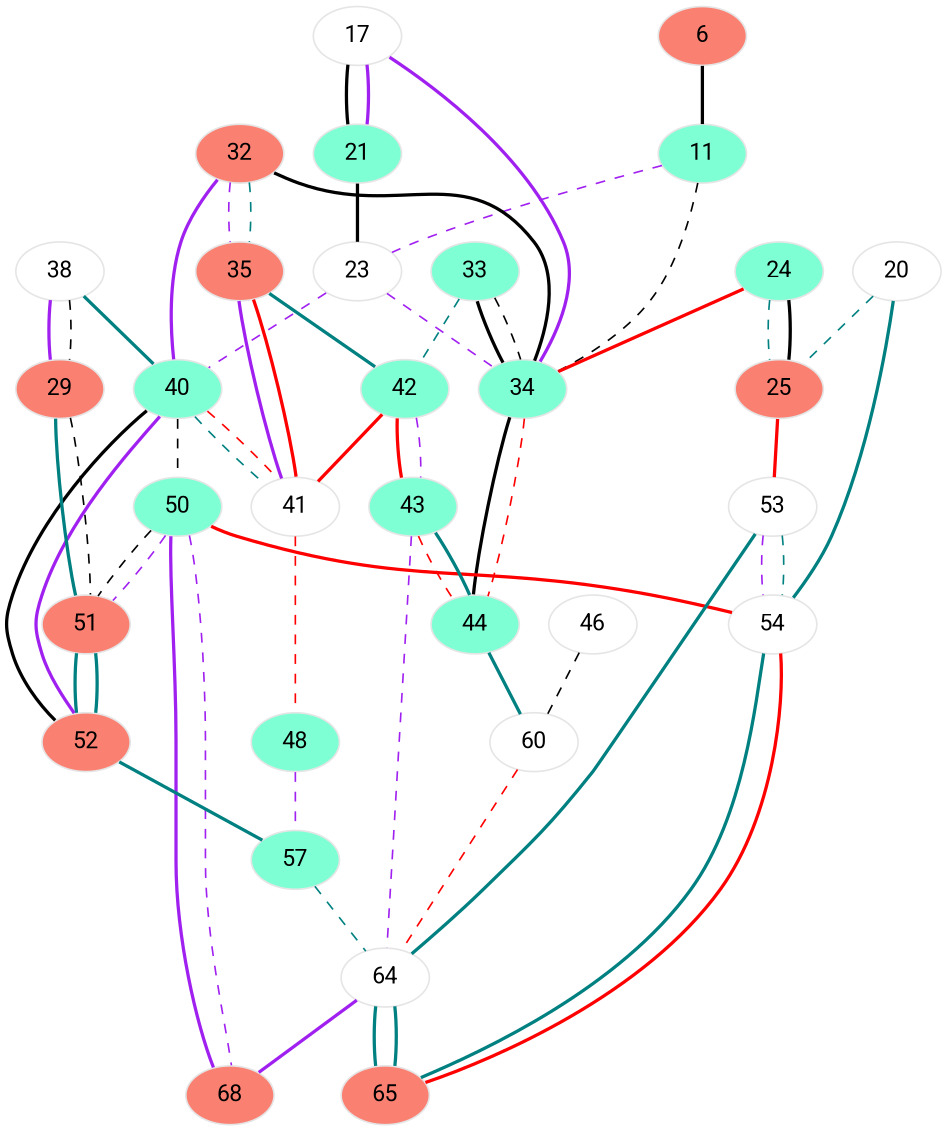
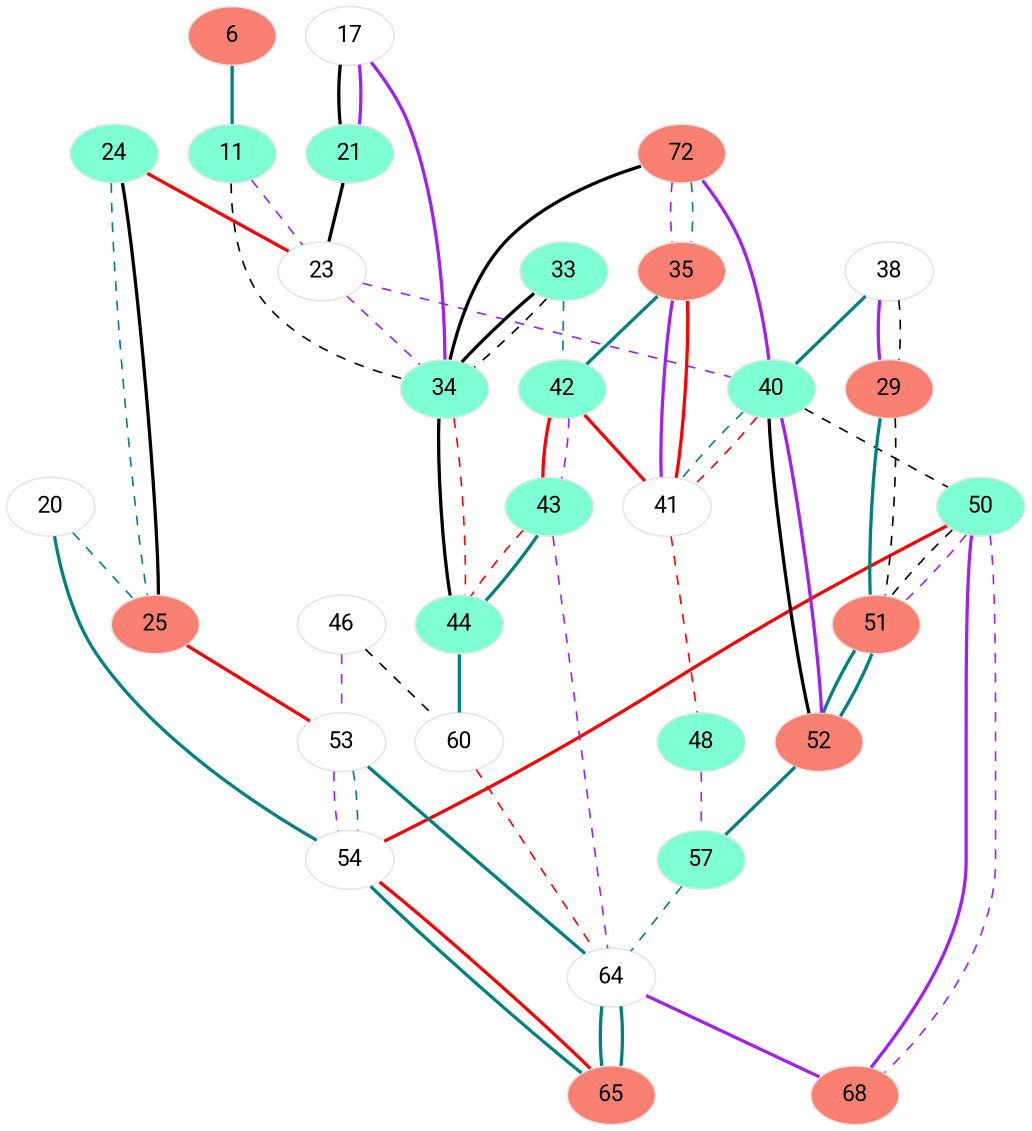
edge "6" -- "11": color black -> teal
node "32": label "32" -> "72"
edge "24" -- "34": now "24" -- "23"
edge "46" -- "53": added
